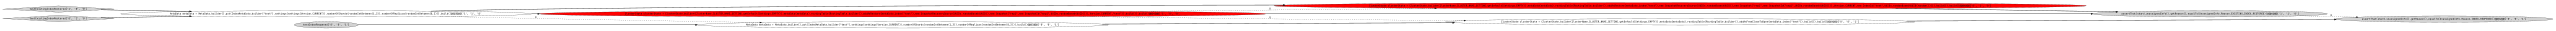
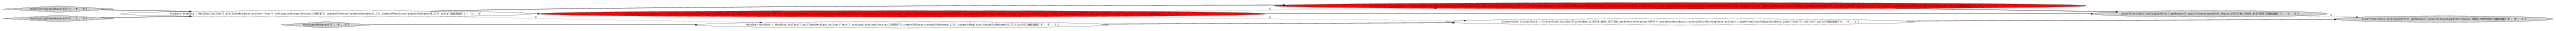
node "testIndexReopened['0', '0', '1']": shape ellipse -> diamond
